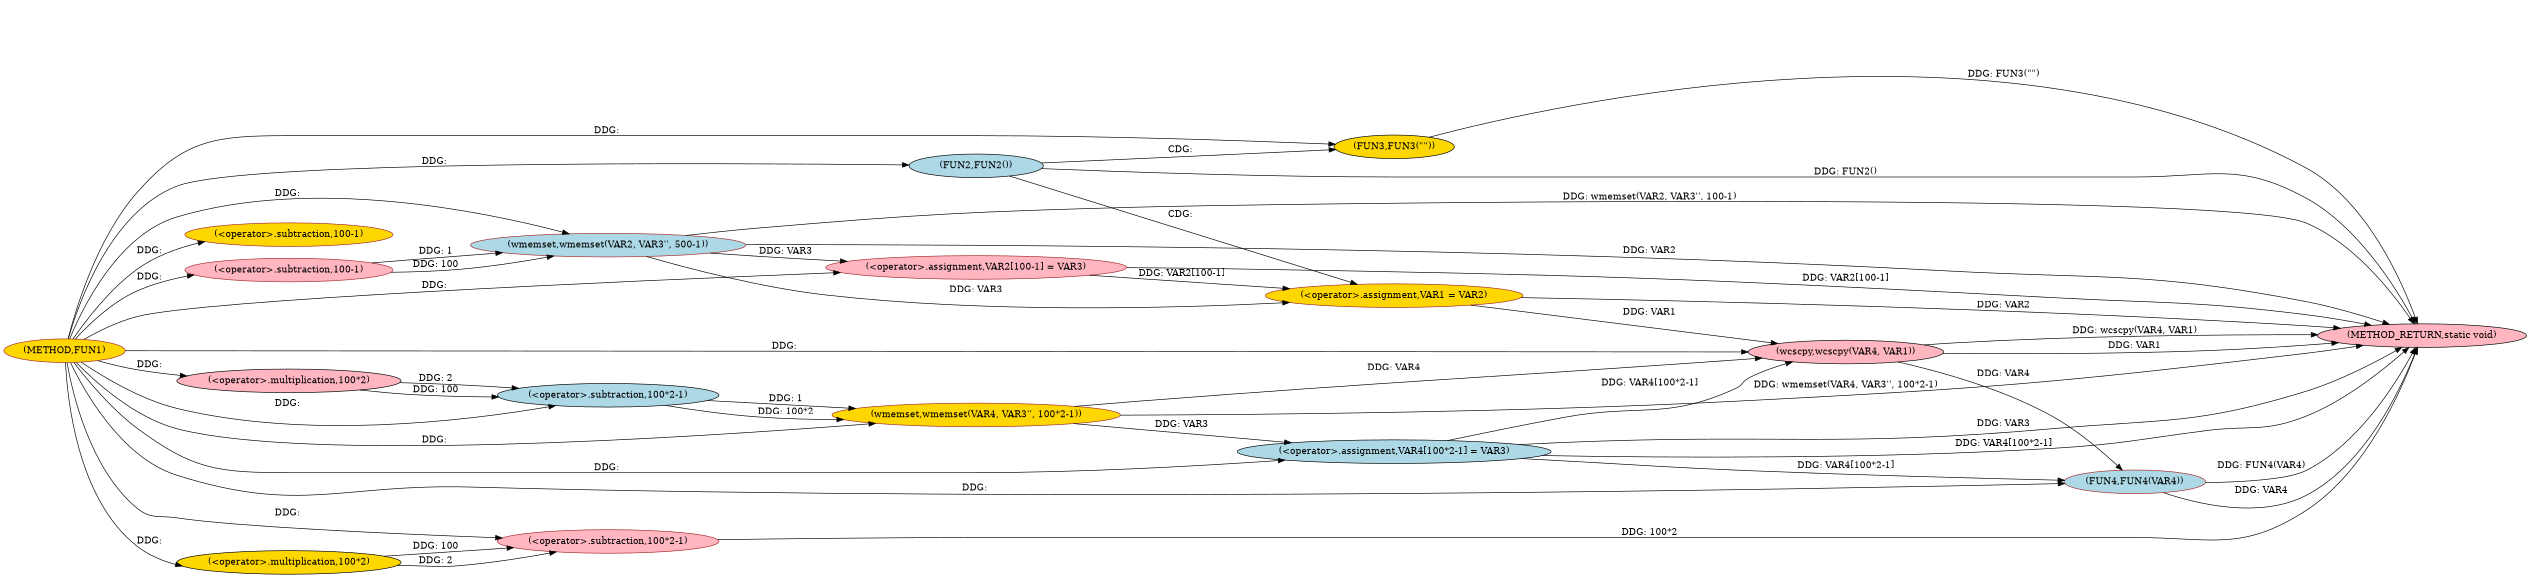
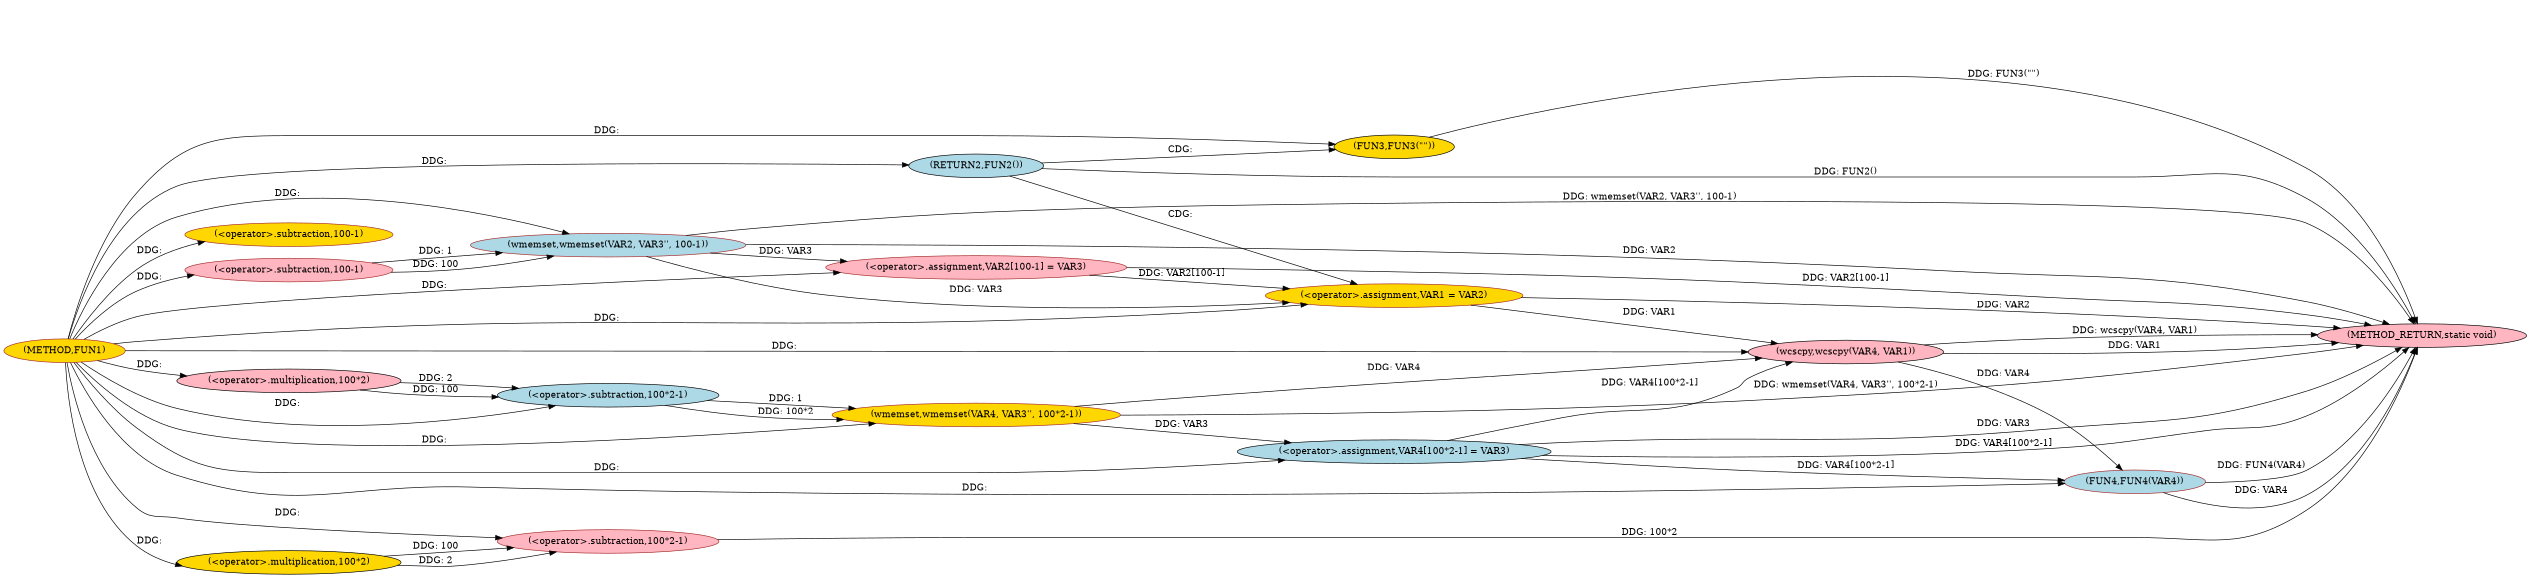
node "(FUN2,FUN2())": label "(FUN2,FUN2())" -> "(RETURN2,FUN2())"
node "(wmemset,wmemset(VAR2, VAR3'', 500-1))": label "(wmemset,wmemset(VAR2, VAR3'', 500-1))" -> "(wmemset,wmemset(VAR2, VAR3'', 100-1))"
edge "(METHOD,FUN1)" -> "(<operator>.assignment,VAR1 = VAR2)": added, label "DDG:"
